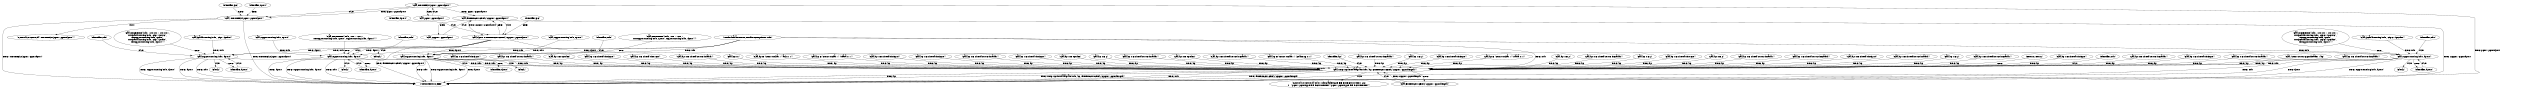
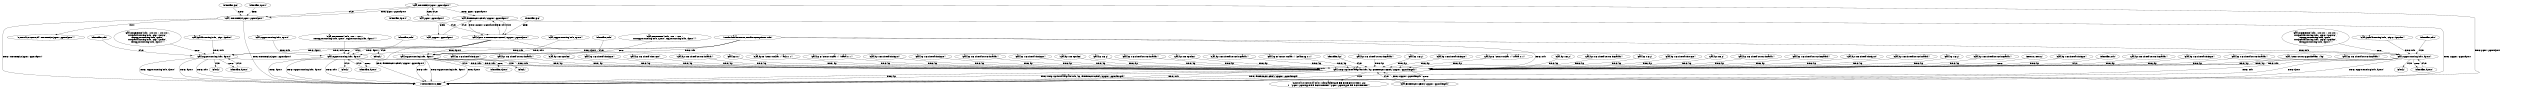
edge "(Call,dport = EXTRACT_16BITS(&pgm->pgm_dport))" -> "(Call,EXTRACT_16BITS(&pgm->pgm_dport))": label "CFG: " -> "DDG: ndo"
